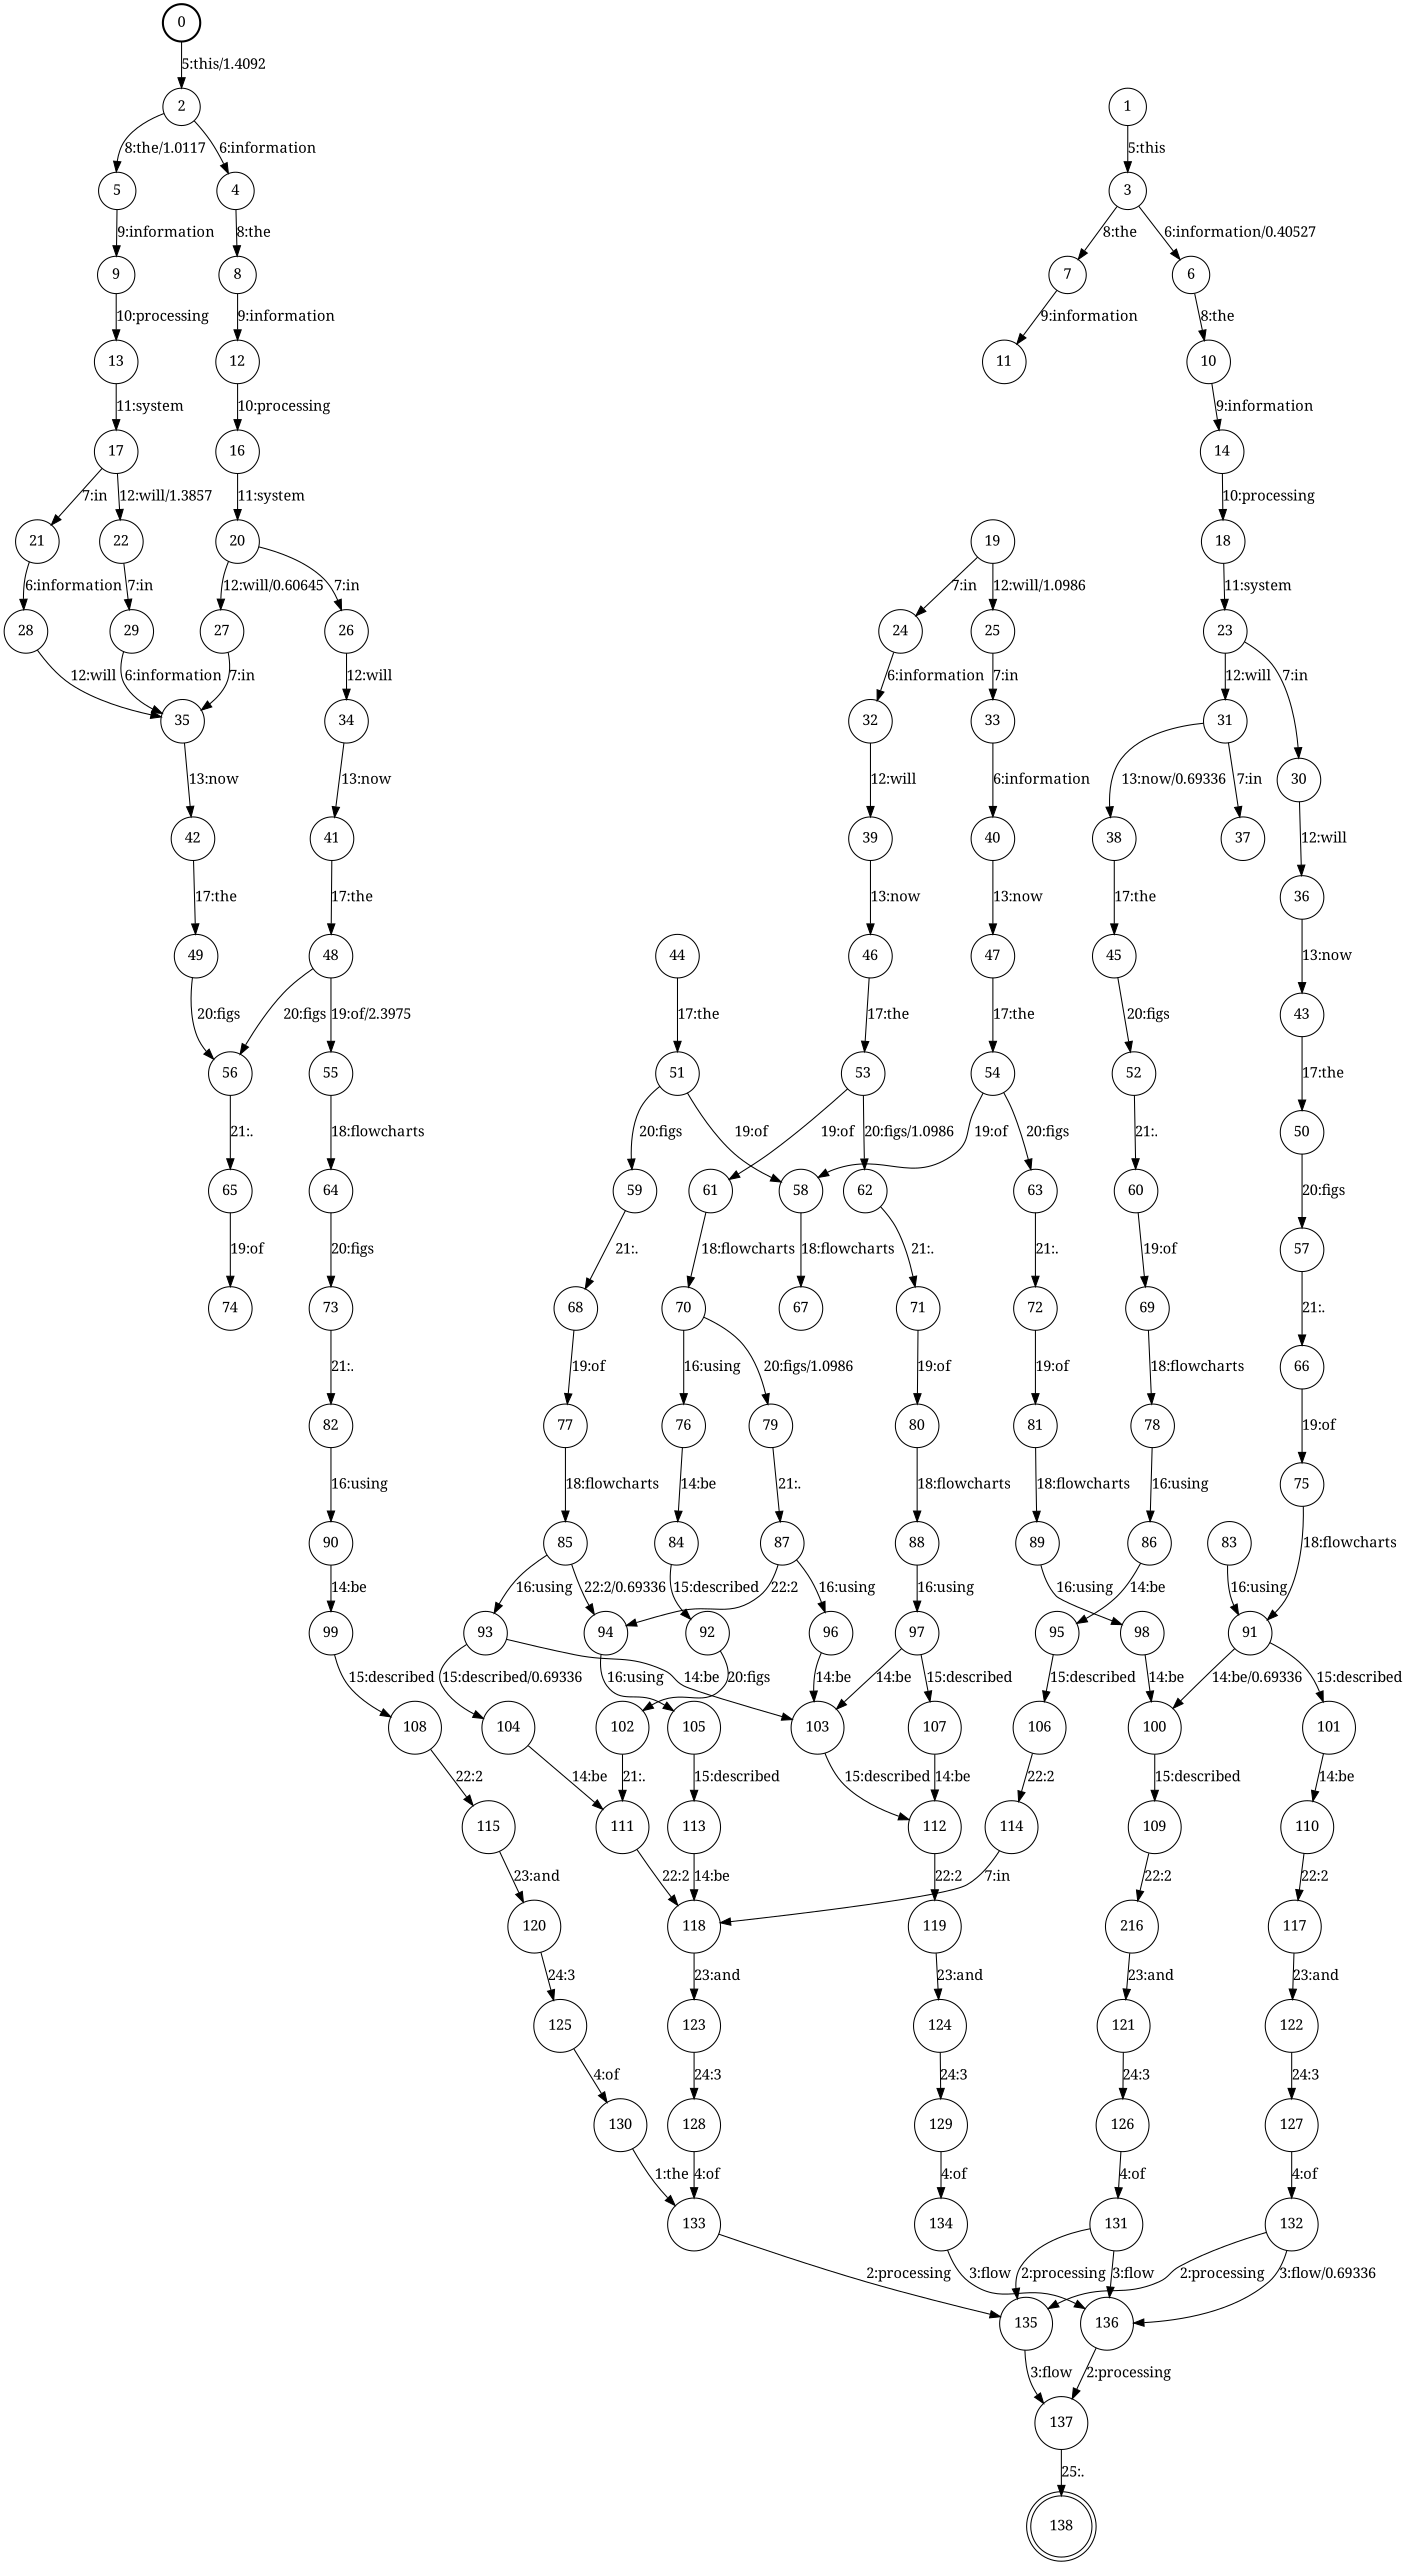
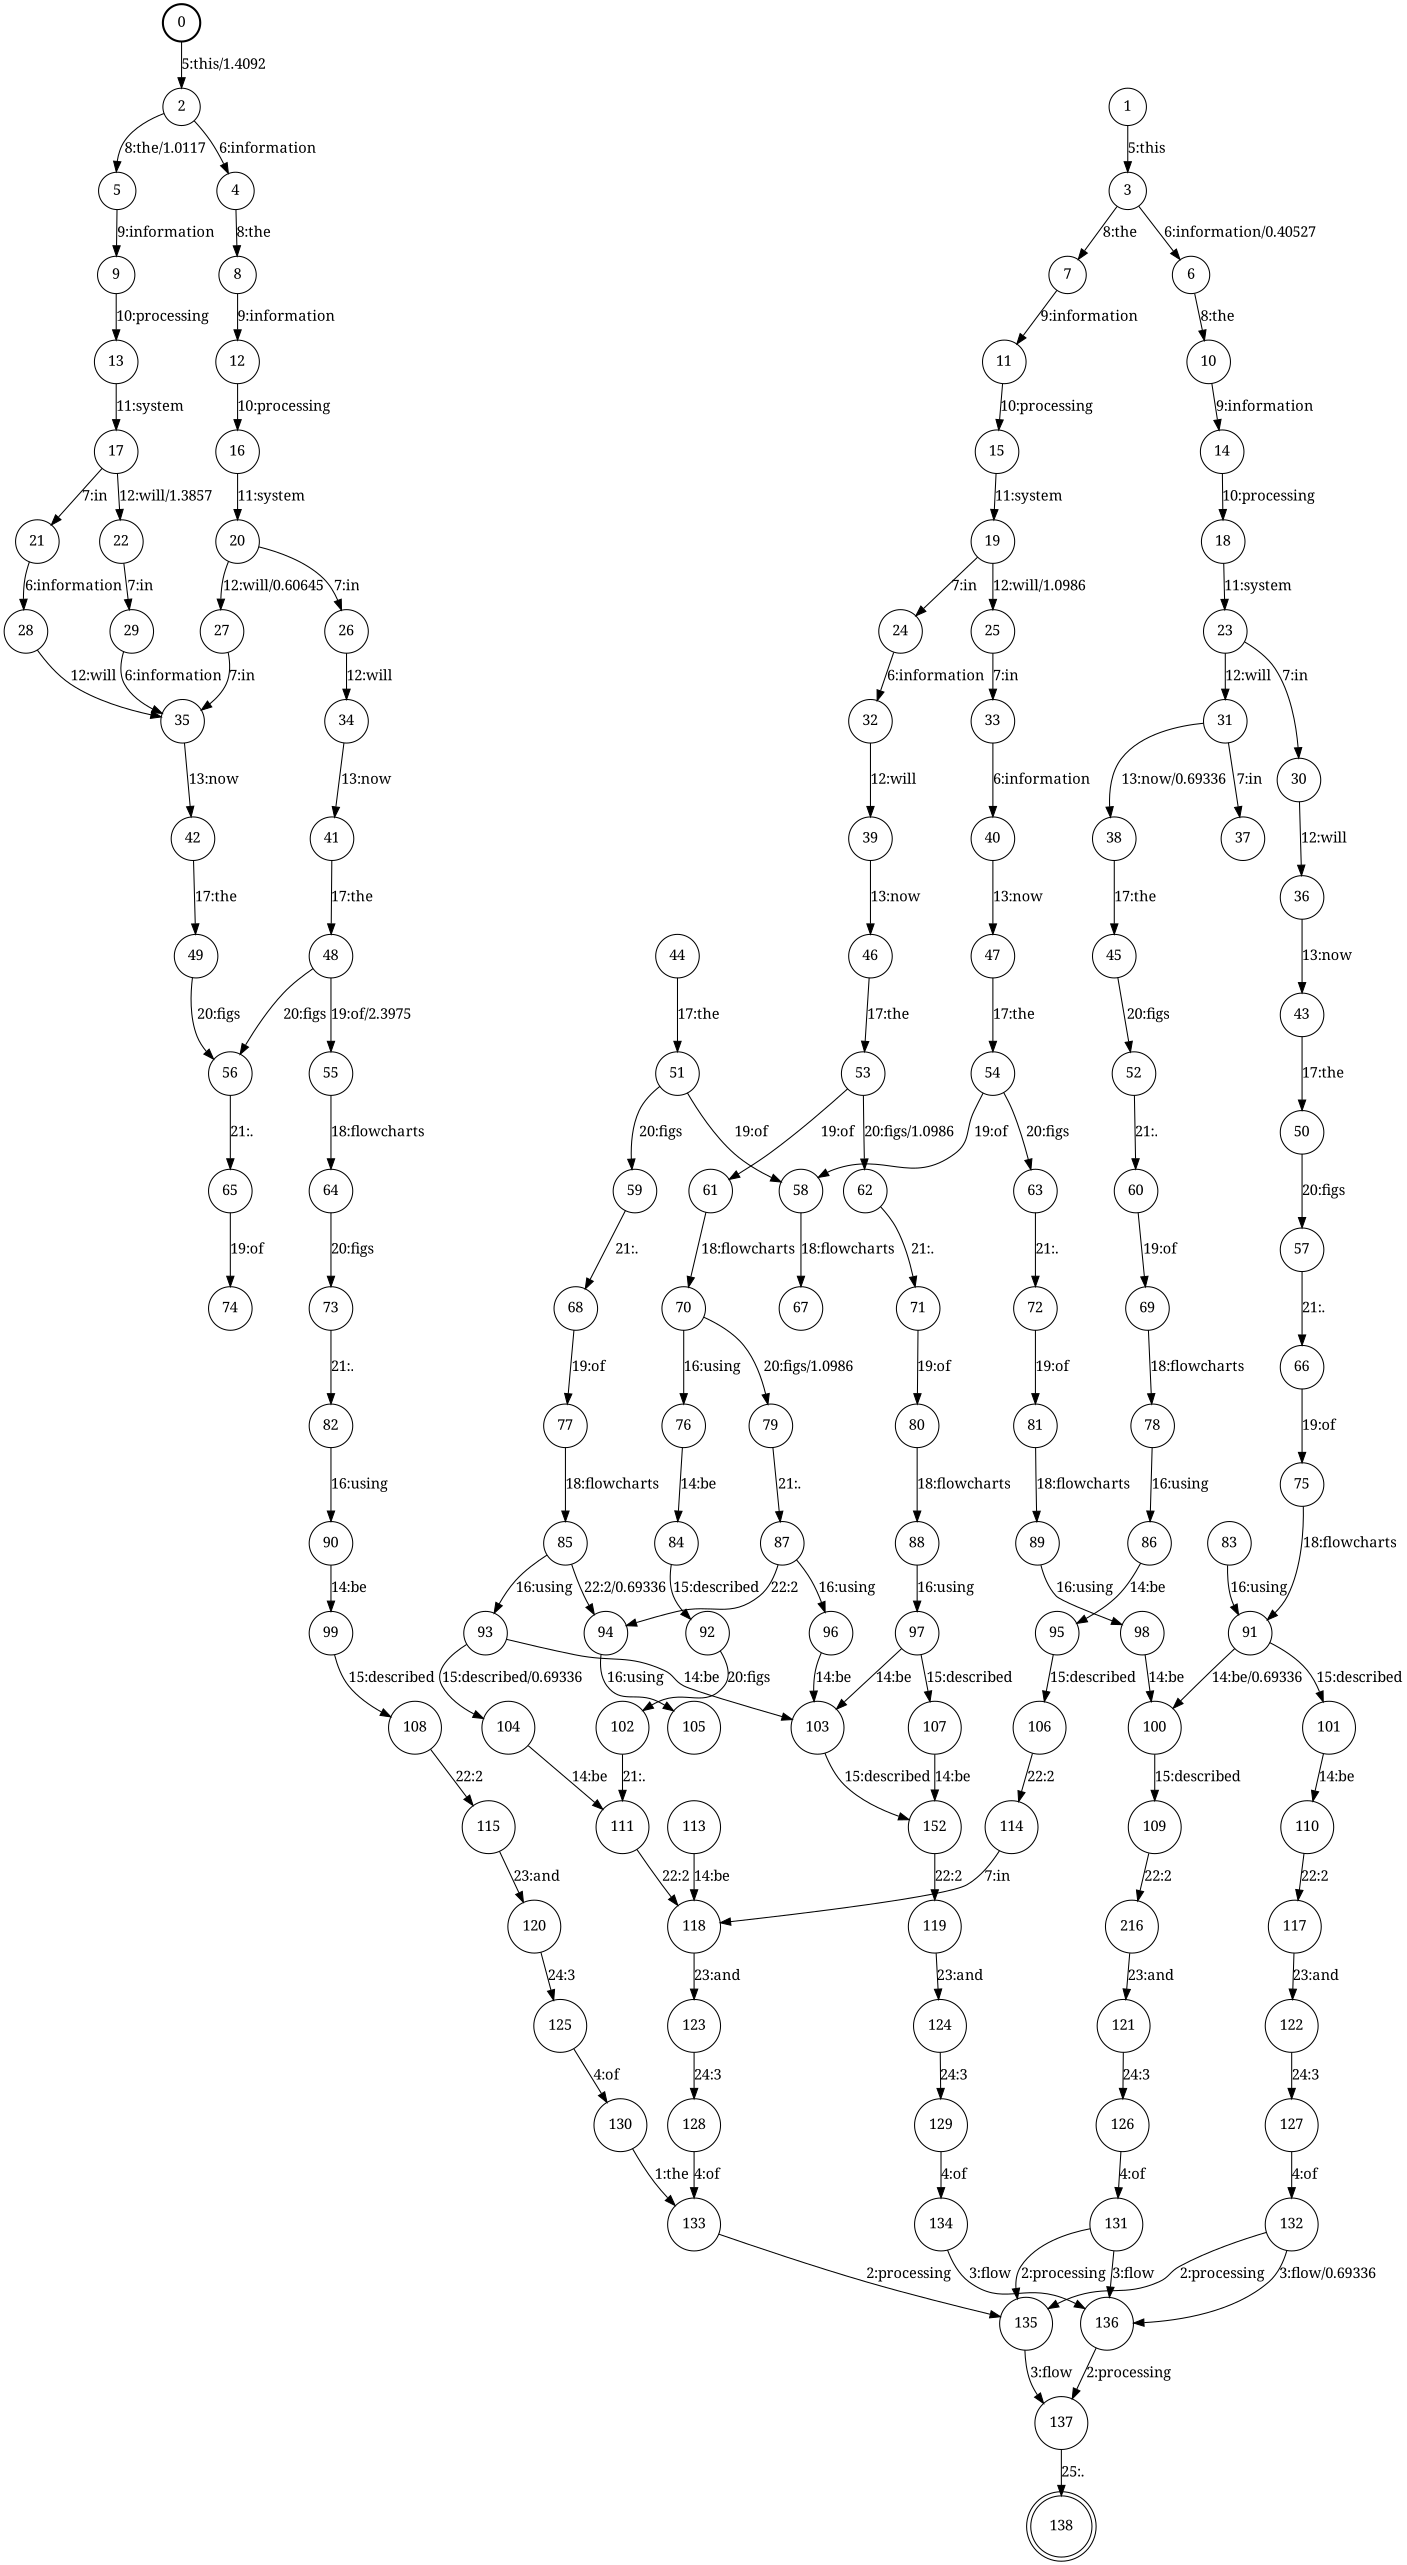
node "15": added
edge "105" -> "113": removed, label "15:described"
node "112": label "112" -> "152"
